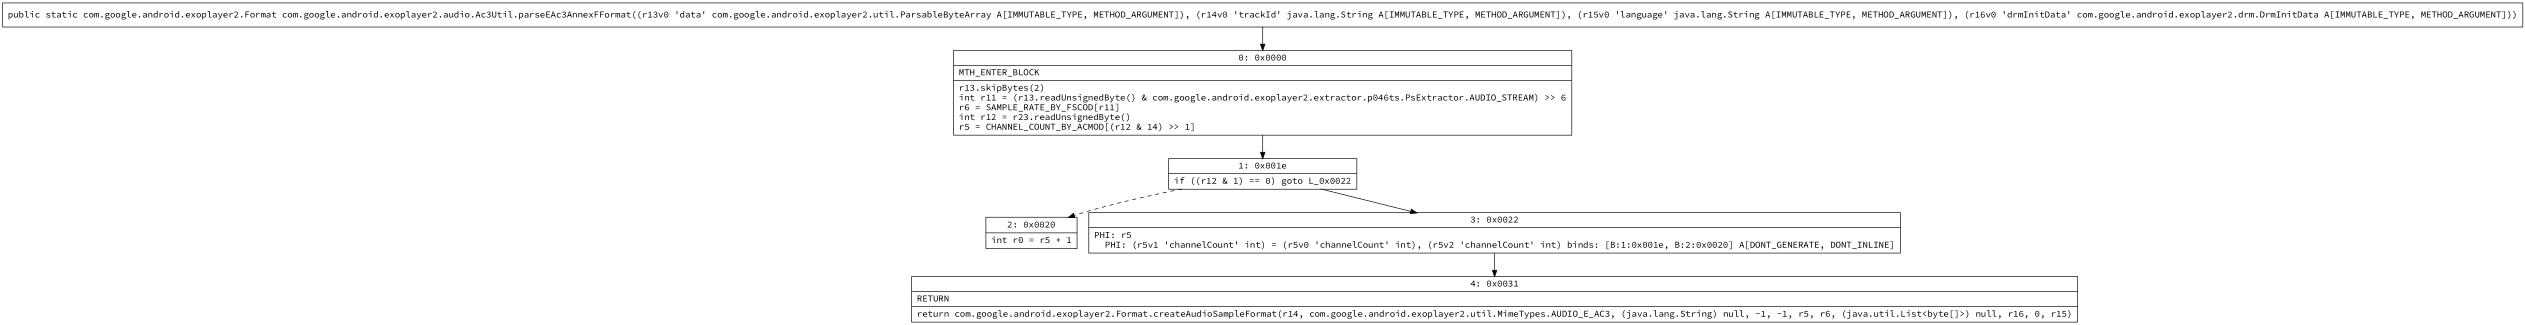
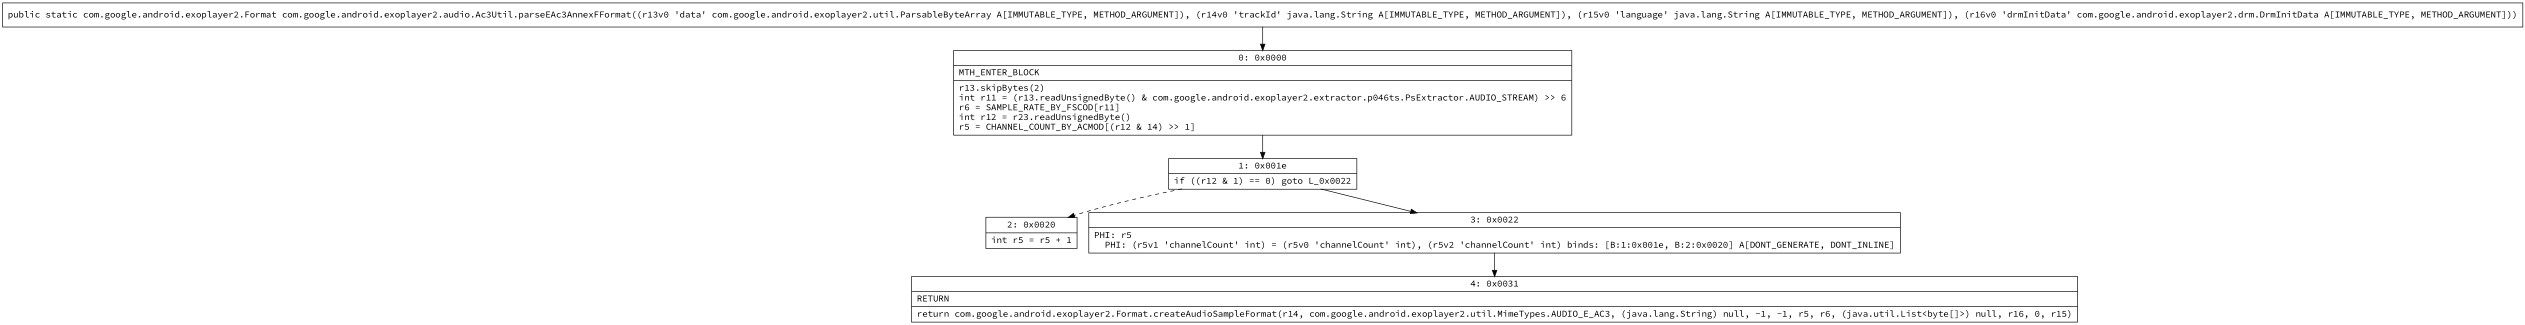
node "2: 0x0020": text "int r0 = r5 + 1" -> "int r5 = r5 + 1"
